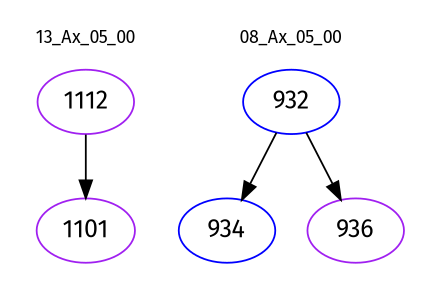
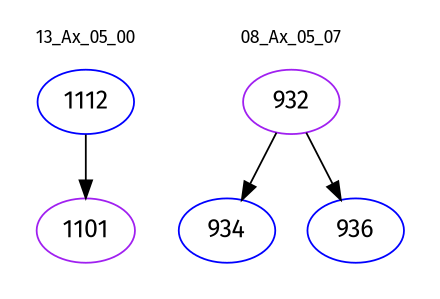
cluster "08_Ax_05_00": label "08_Ax_05_00" -> "08_Ax_05_07"
node "1112": color purple -> blue
node "932": color blue -> purple
node "936": color purple -> blue
